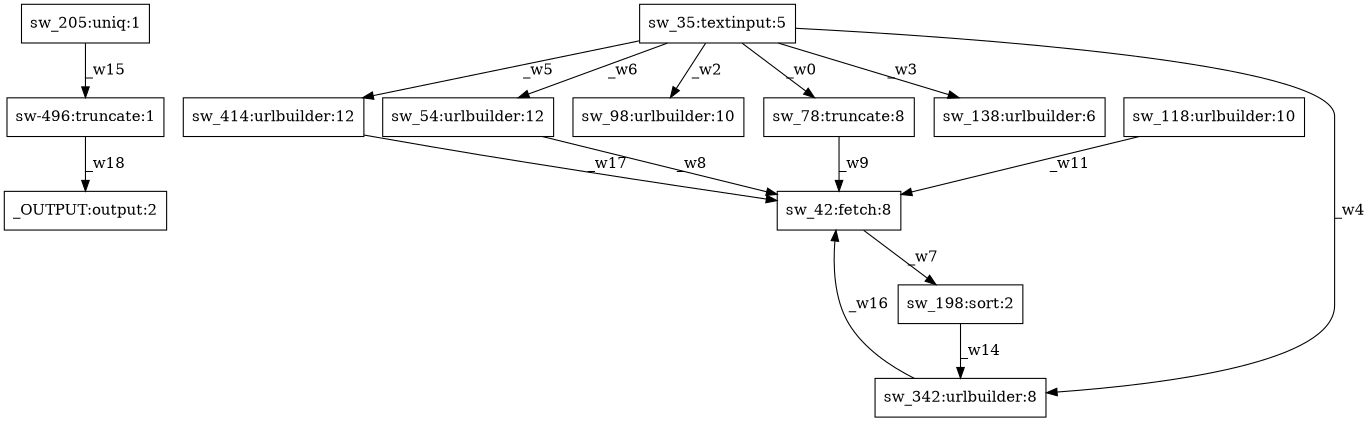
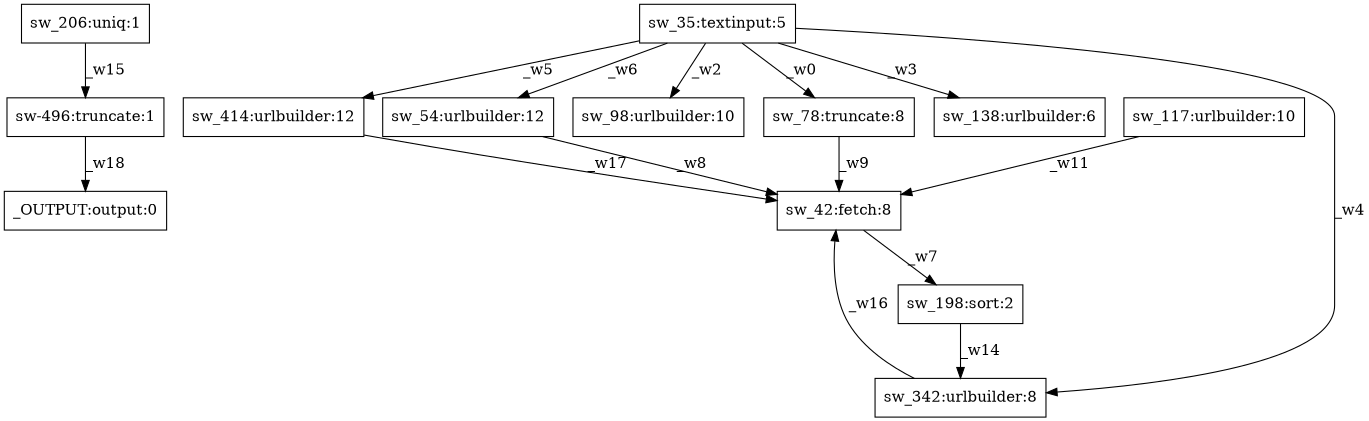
node "sw_205:uniq:1": label "sw_205:uniq:1" -> "sw_206:uniq:1"
node "sw_118:urlbuilder:10": label "sw_118:urlbuilder:10" -> "sw_117:urlbuilder:10"
node "_OUTPUT:output:2": label "_OUTPUT:output:2" -> "_OUTPUT:output:0"
